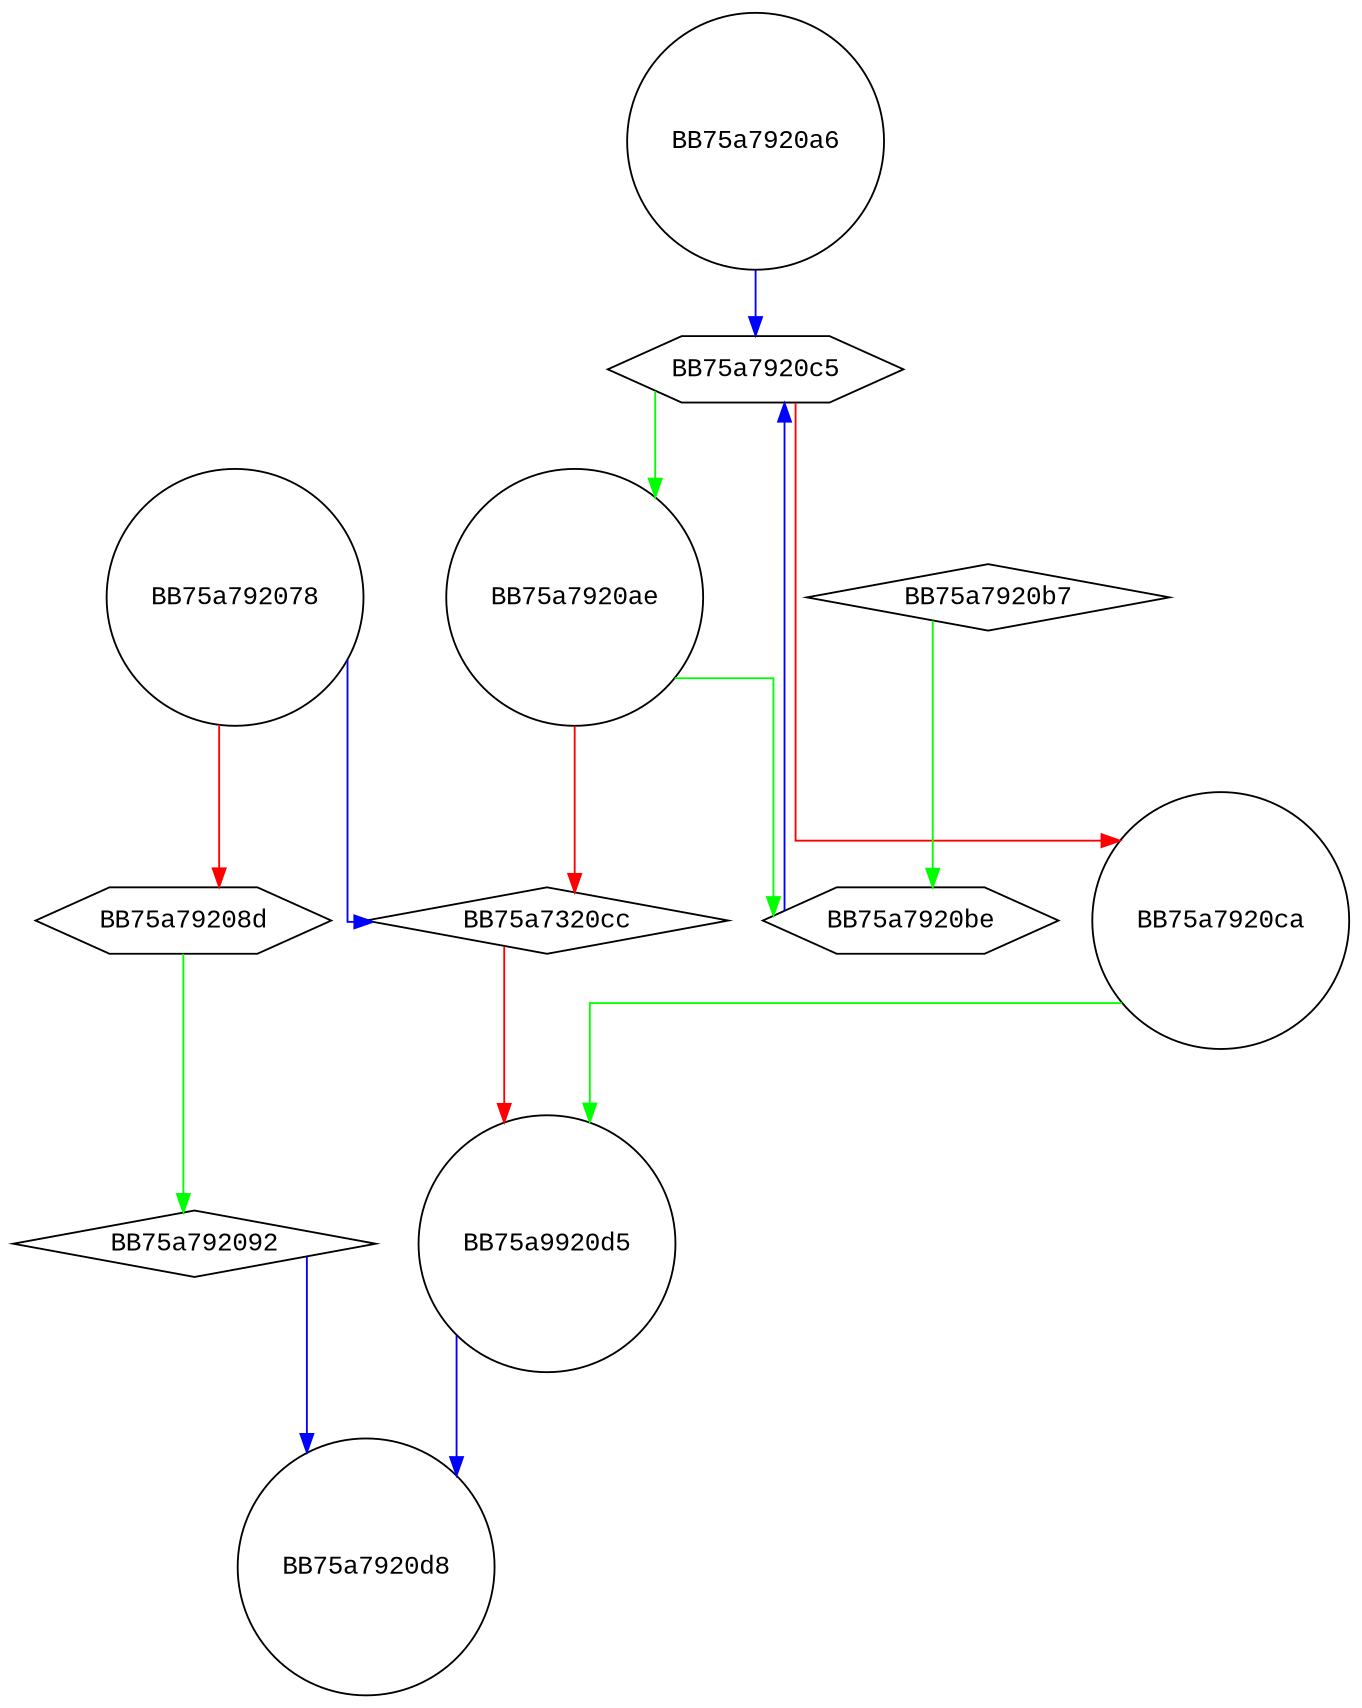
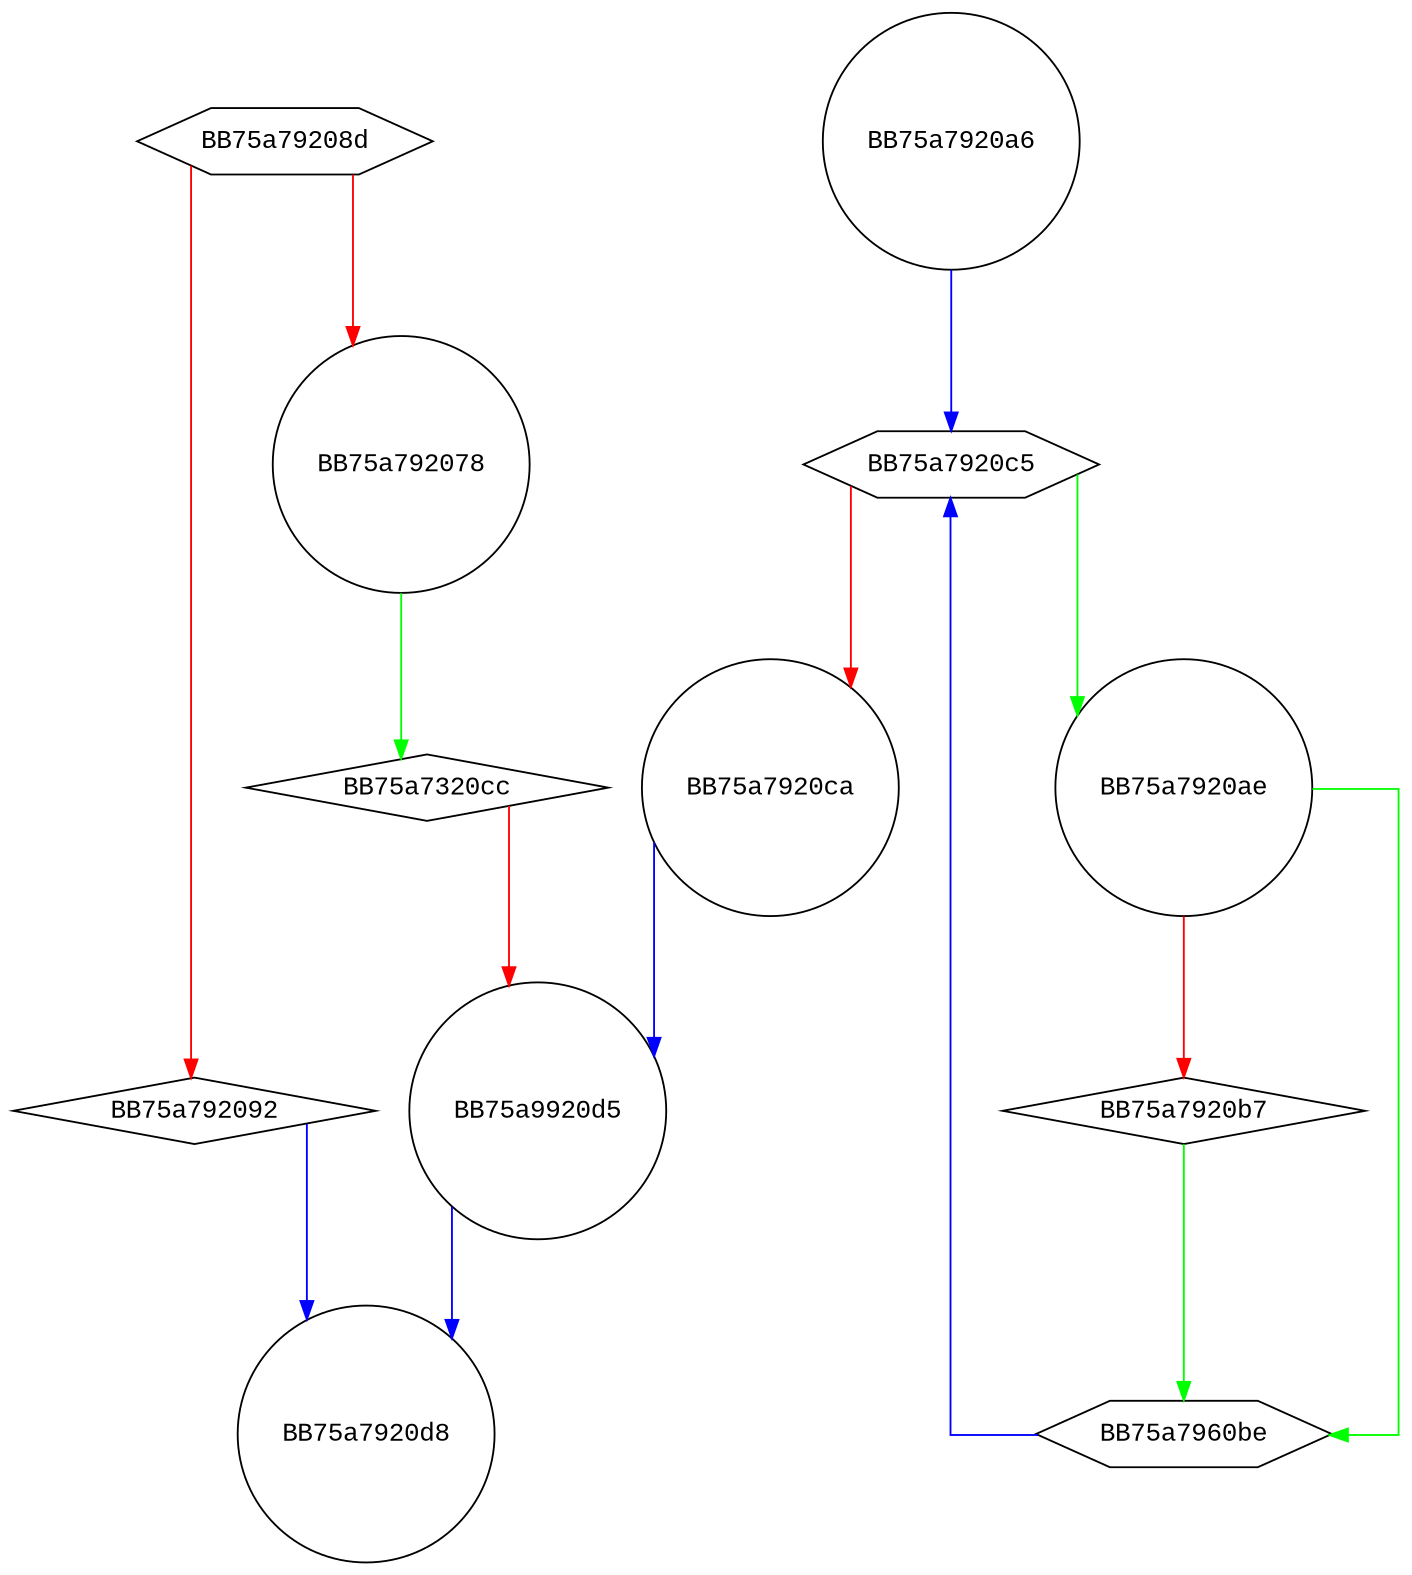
edge "BB75a792078" -> "BB75a7320cc": color blue -> green
edge "BB75a792078" -> "BB75a79208d": reversed
edge "BB75a7920ae" -> "BB75a7320cc": now "BB75a7920ae" -> "BB75a7920b7"
node "BB75a7920be": label "BB75a7920be" -> "BB75a7960be"
edge "BB75a7920ca" -> "BB75a9920d5": color green -> blue
edge "BB75a79208d" -> "BB75a792092": color green -> red
